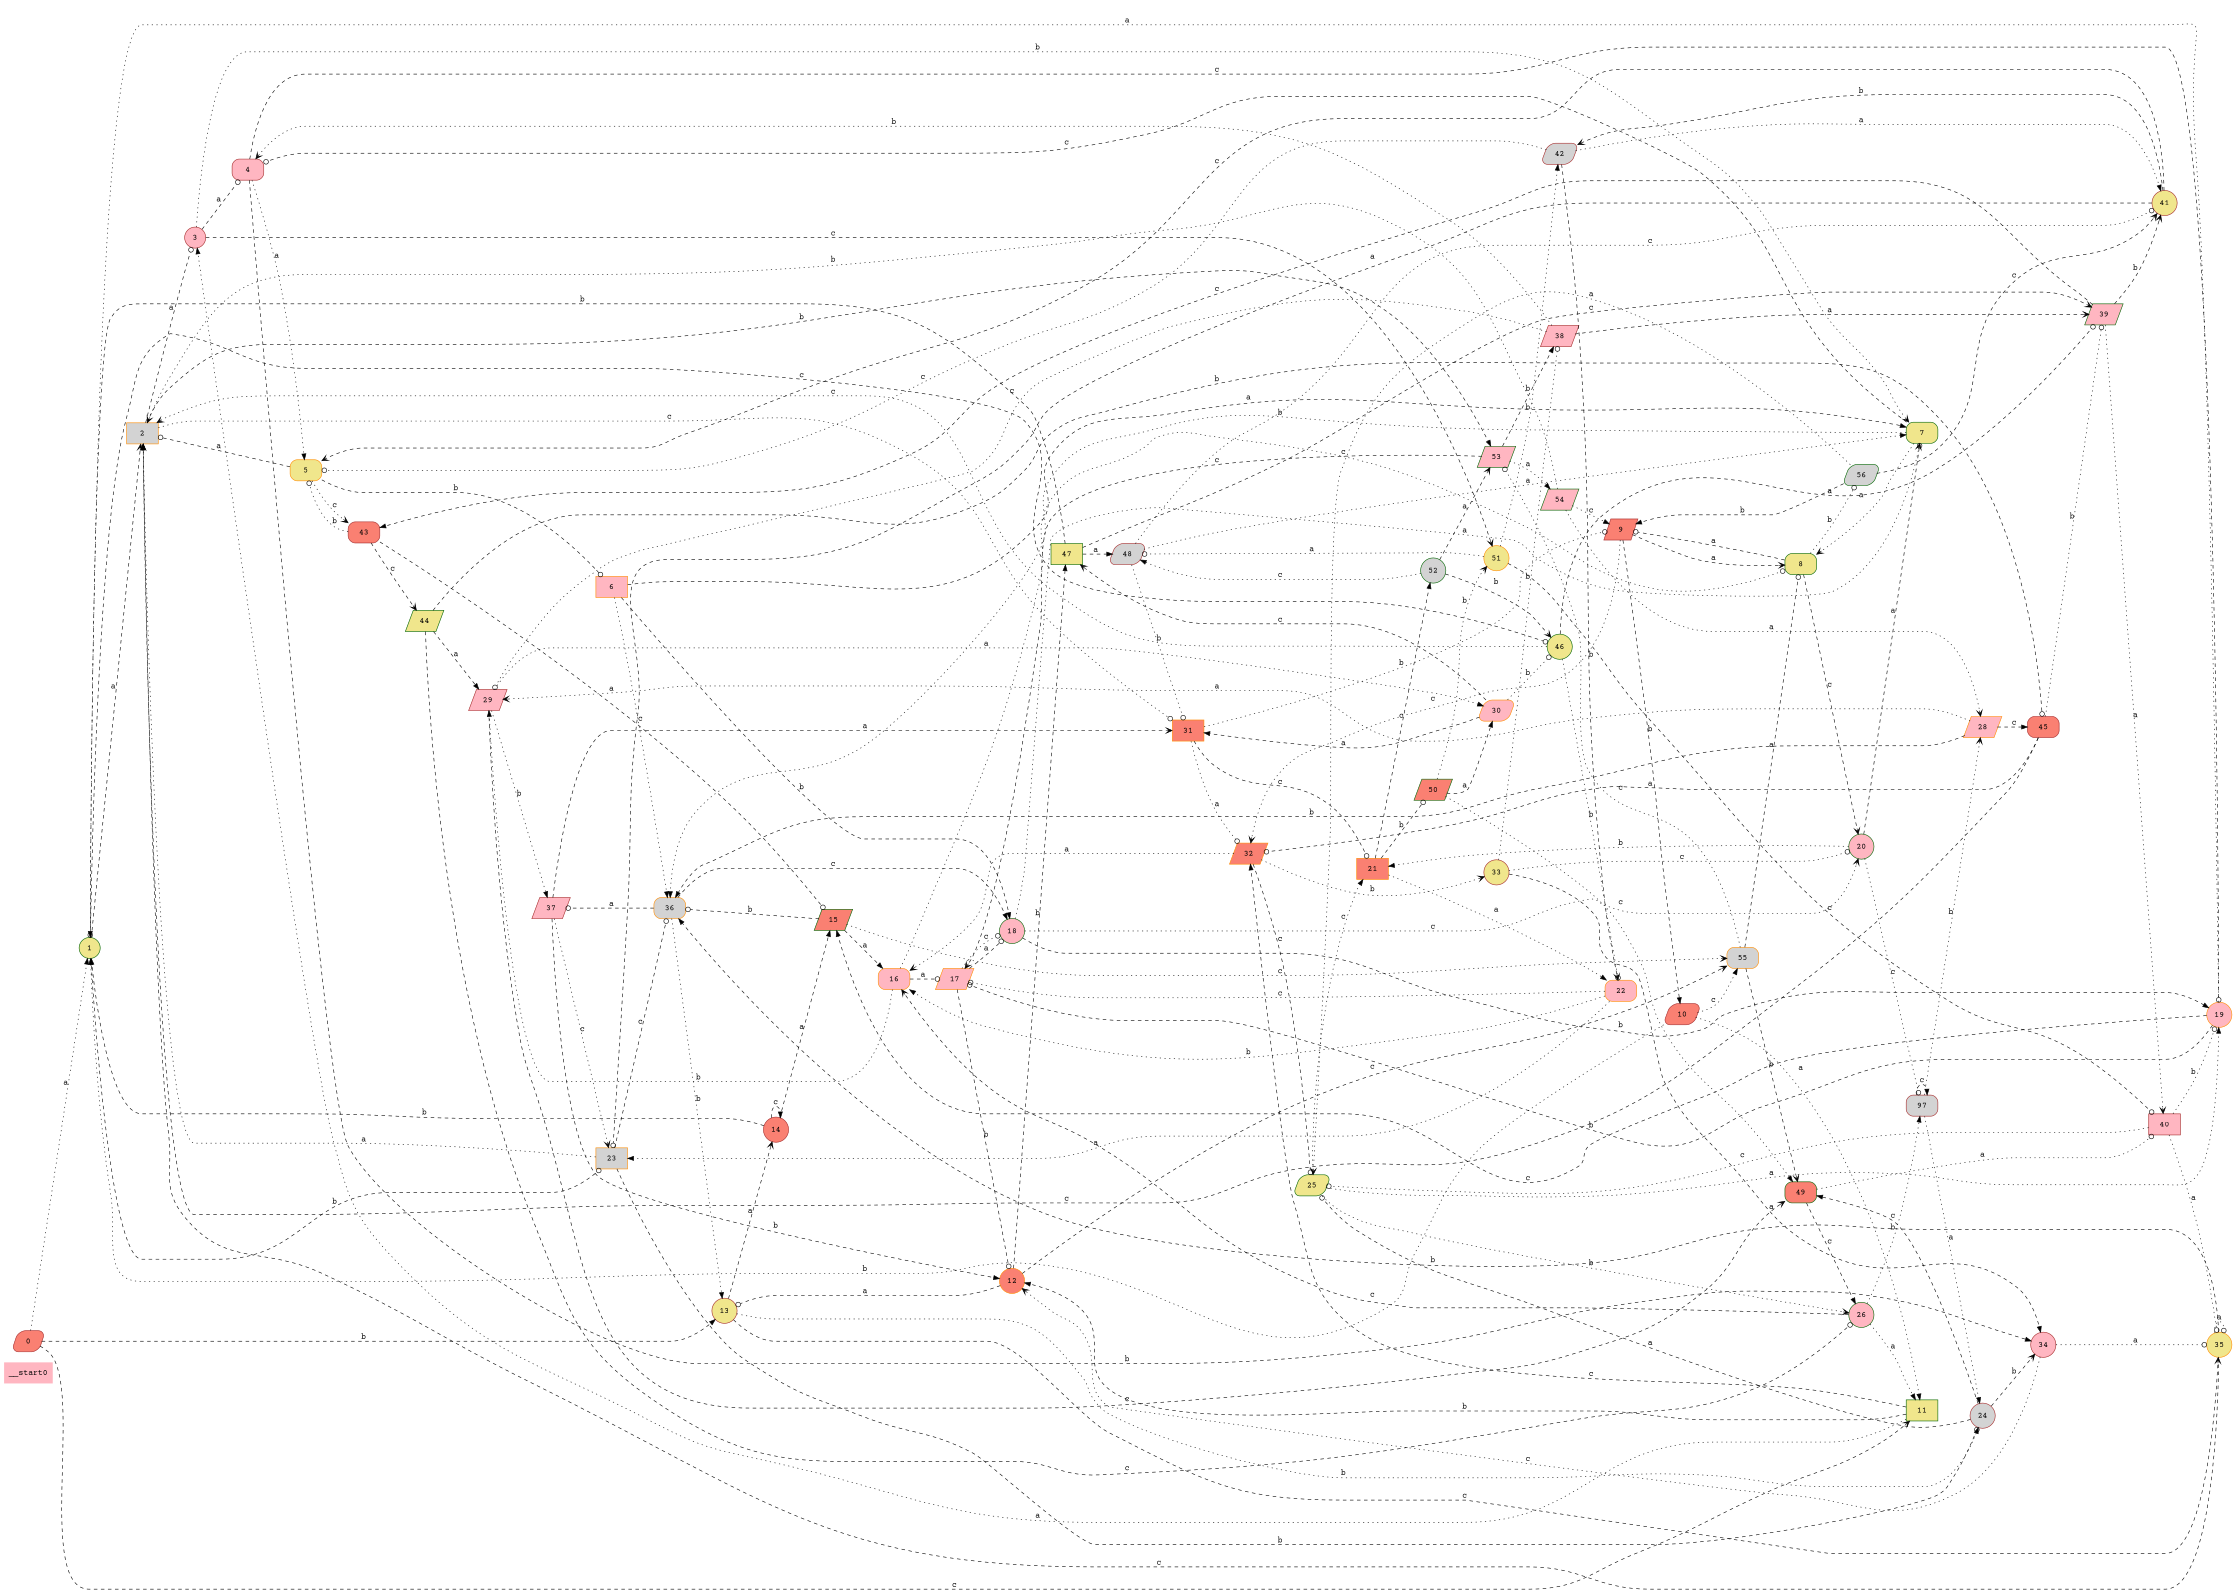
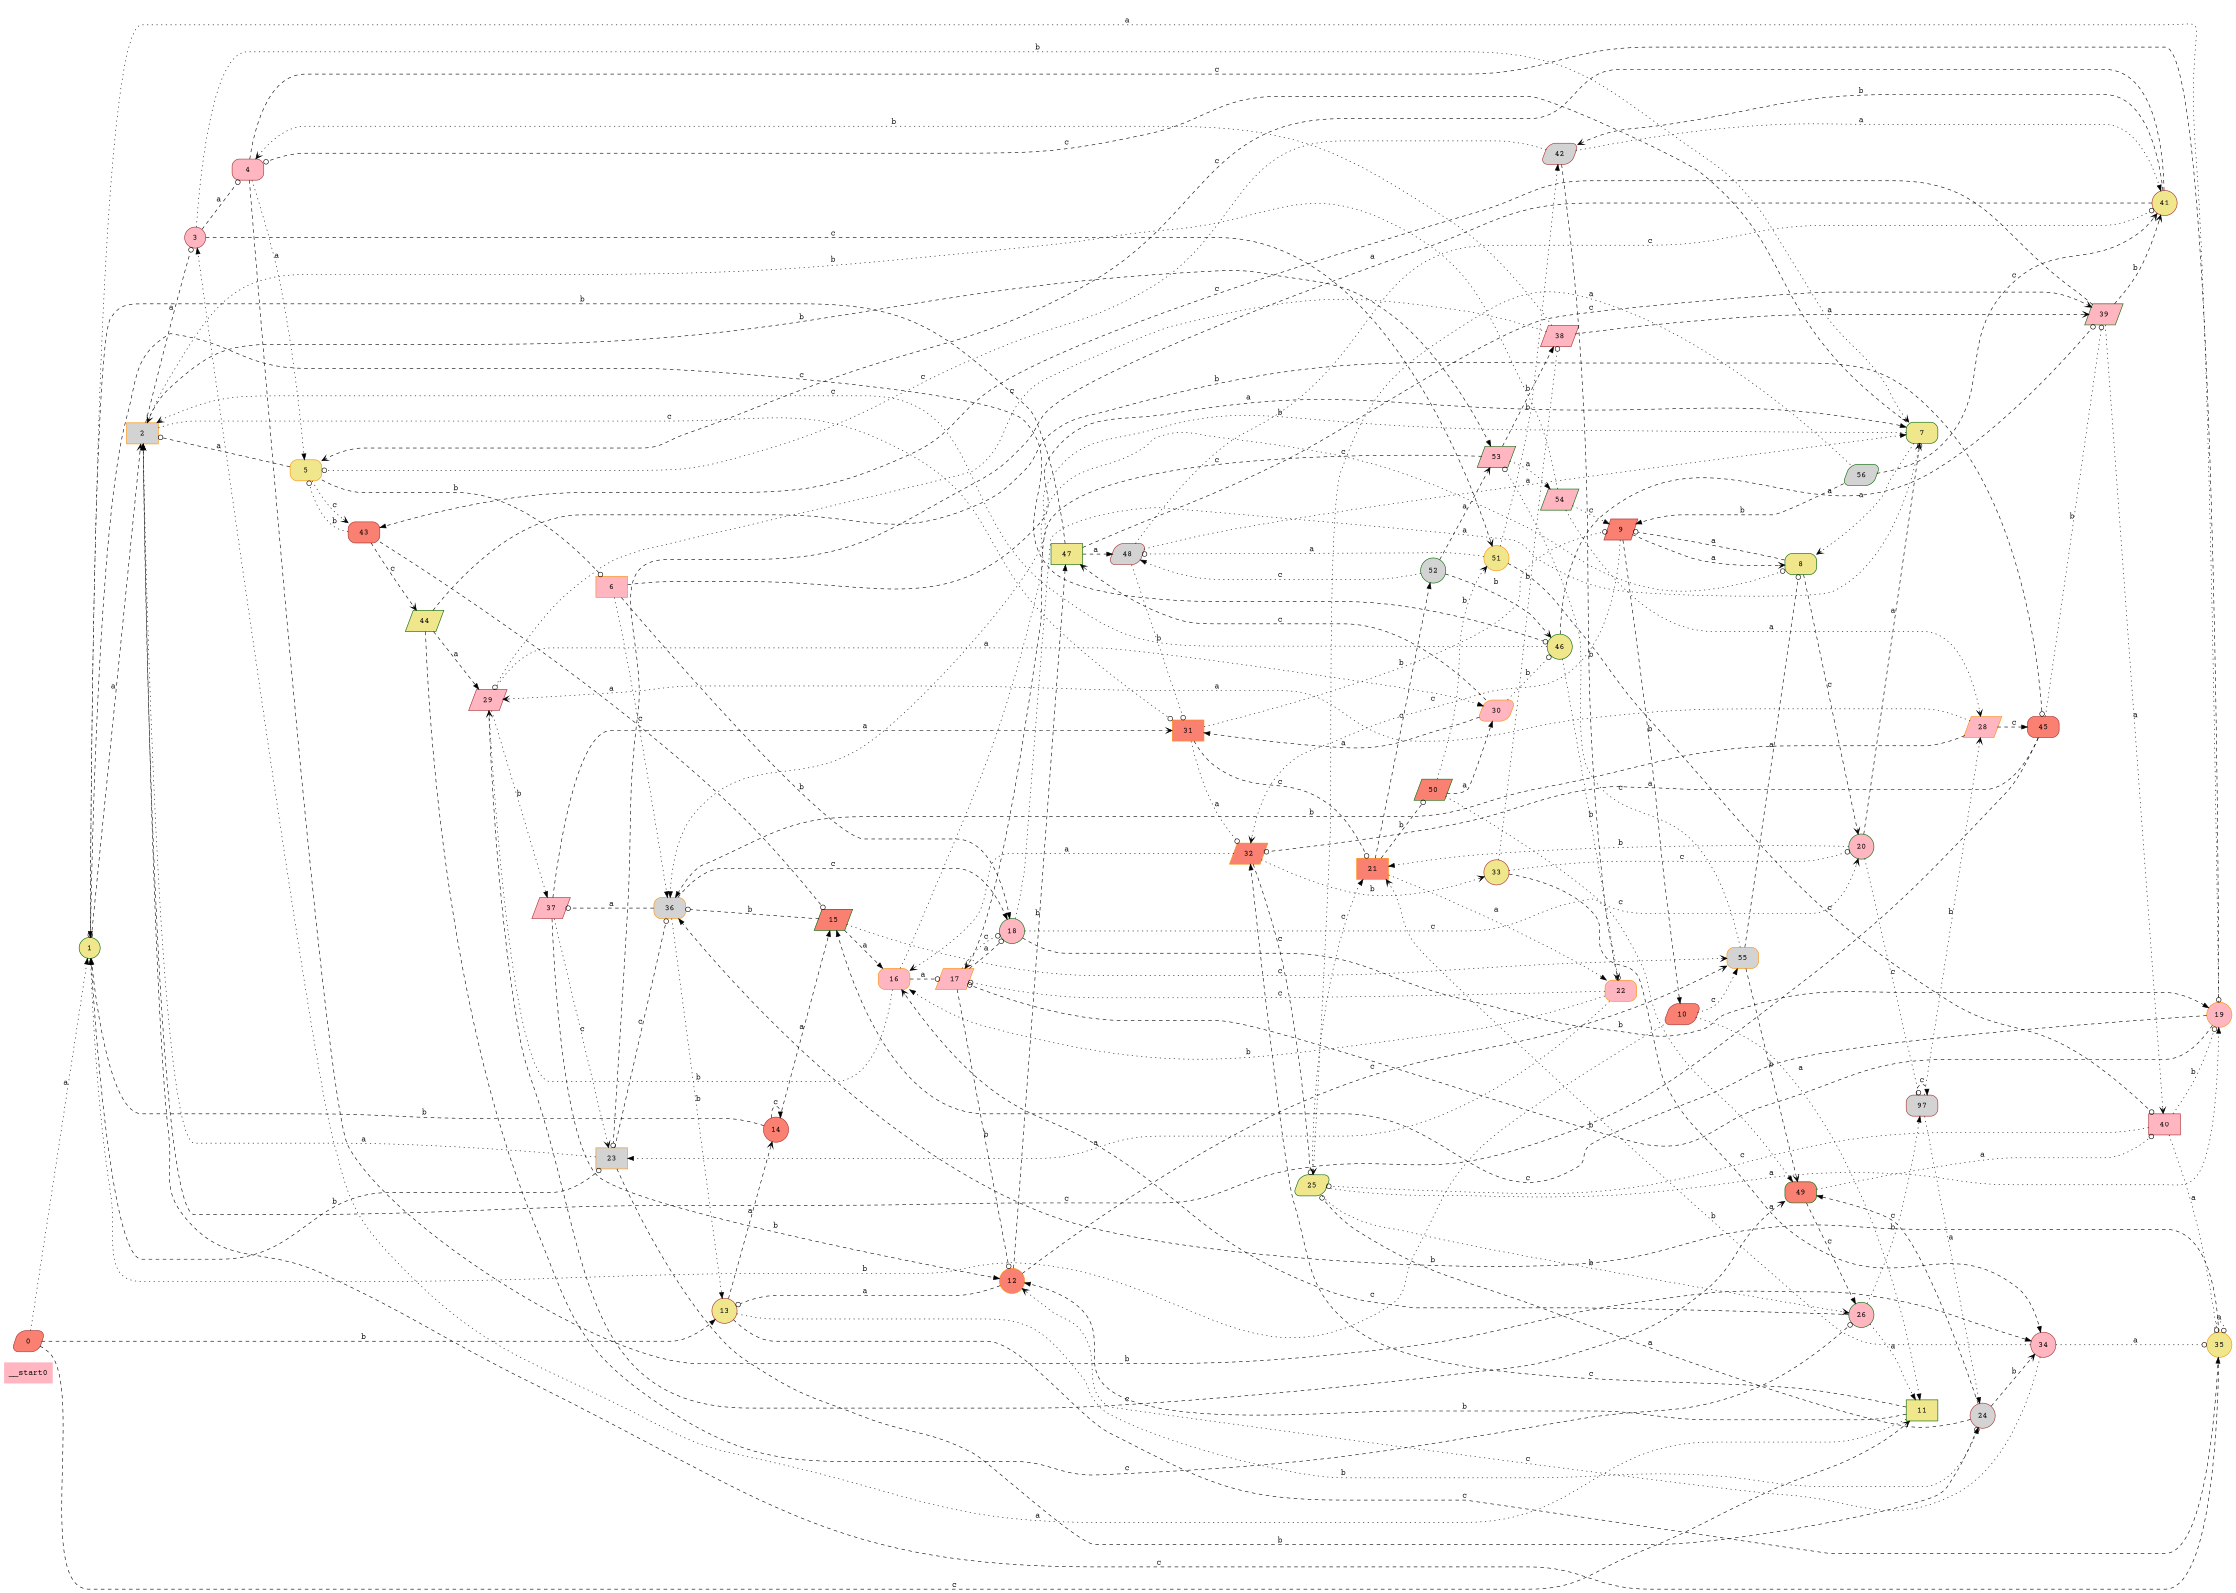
edge "8" -> "56": removed, label "b"
edge "16" -> "29": arrowhead normal -> vee
edge "34" -> "21": added, label "b"
edge "13" -> "35": arrowhead vee -> normal
